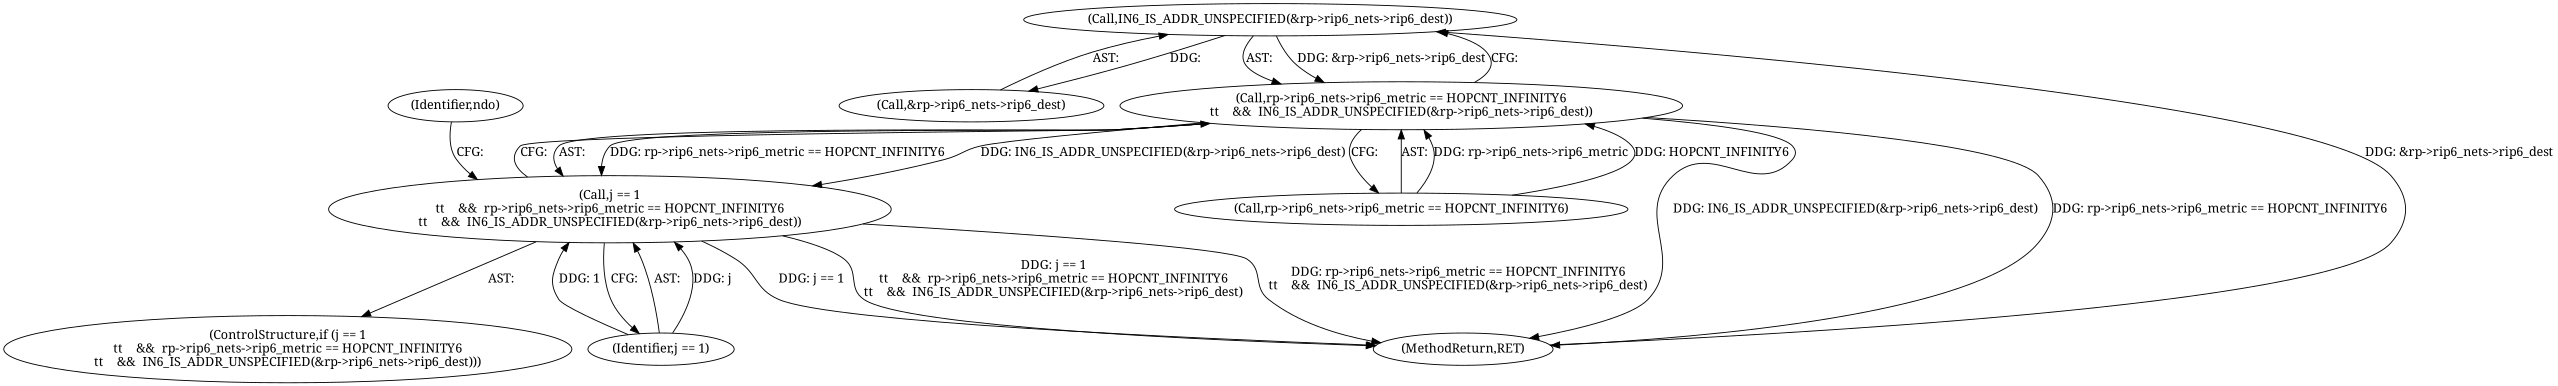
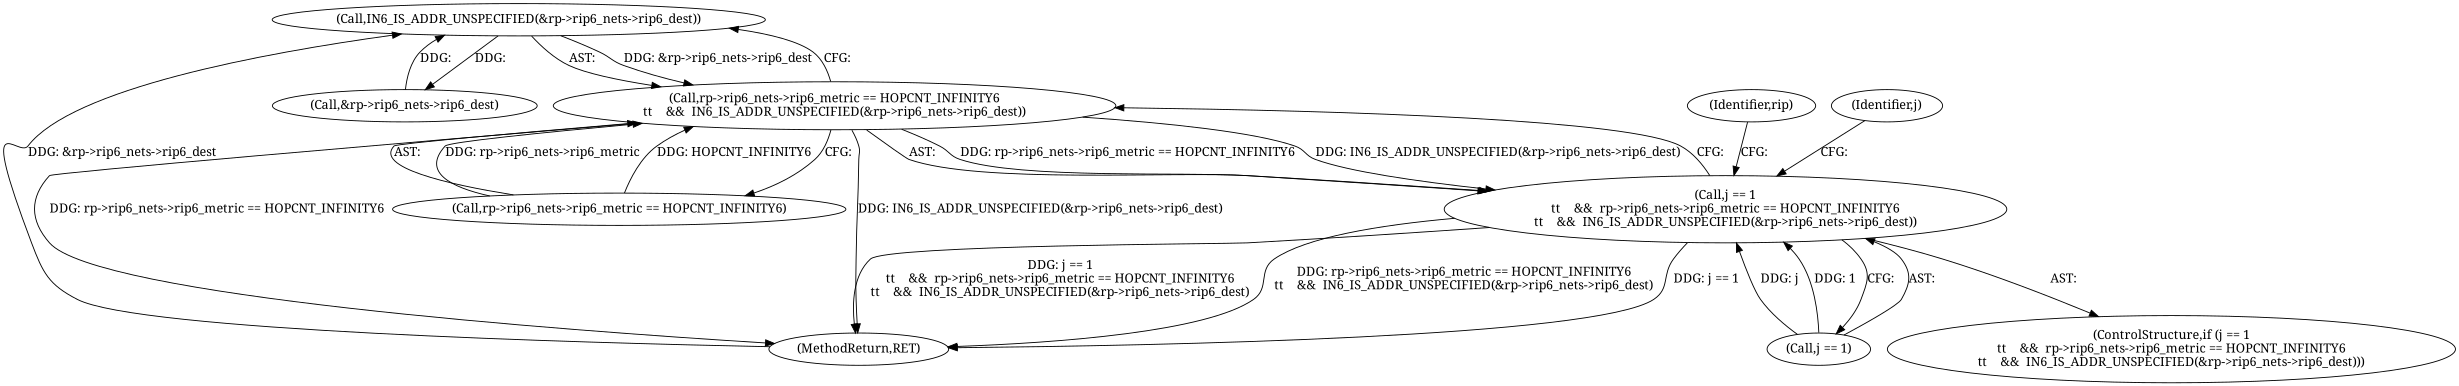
edge "(Call,&rp->rip6_nets->rip6_dest)" -> "(Call,IN6_IS_ADDR_UNSPECIFIED(&rp->rip6_nets->rip6_dest))": label "AST: " -> "DDG: "
node "(Identifier,ndo)": label "(Identifier,ndo)" -> "(Identifier,rip)"
node "(Identifier,j)": added
node "(Identifier,j == 1)": label "(Identifier,j == 1)" -> "(Call,j == 1)"
